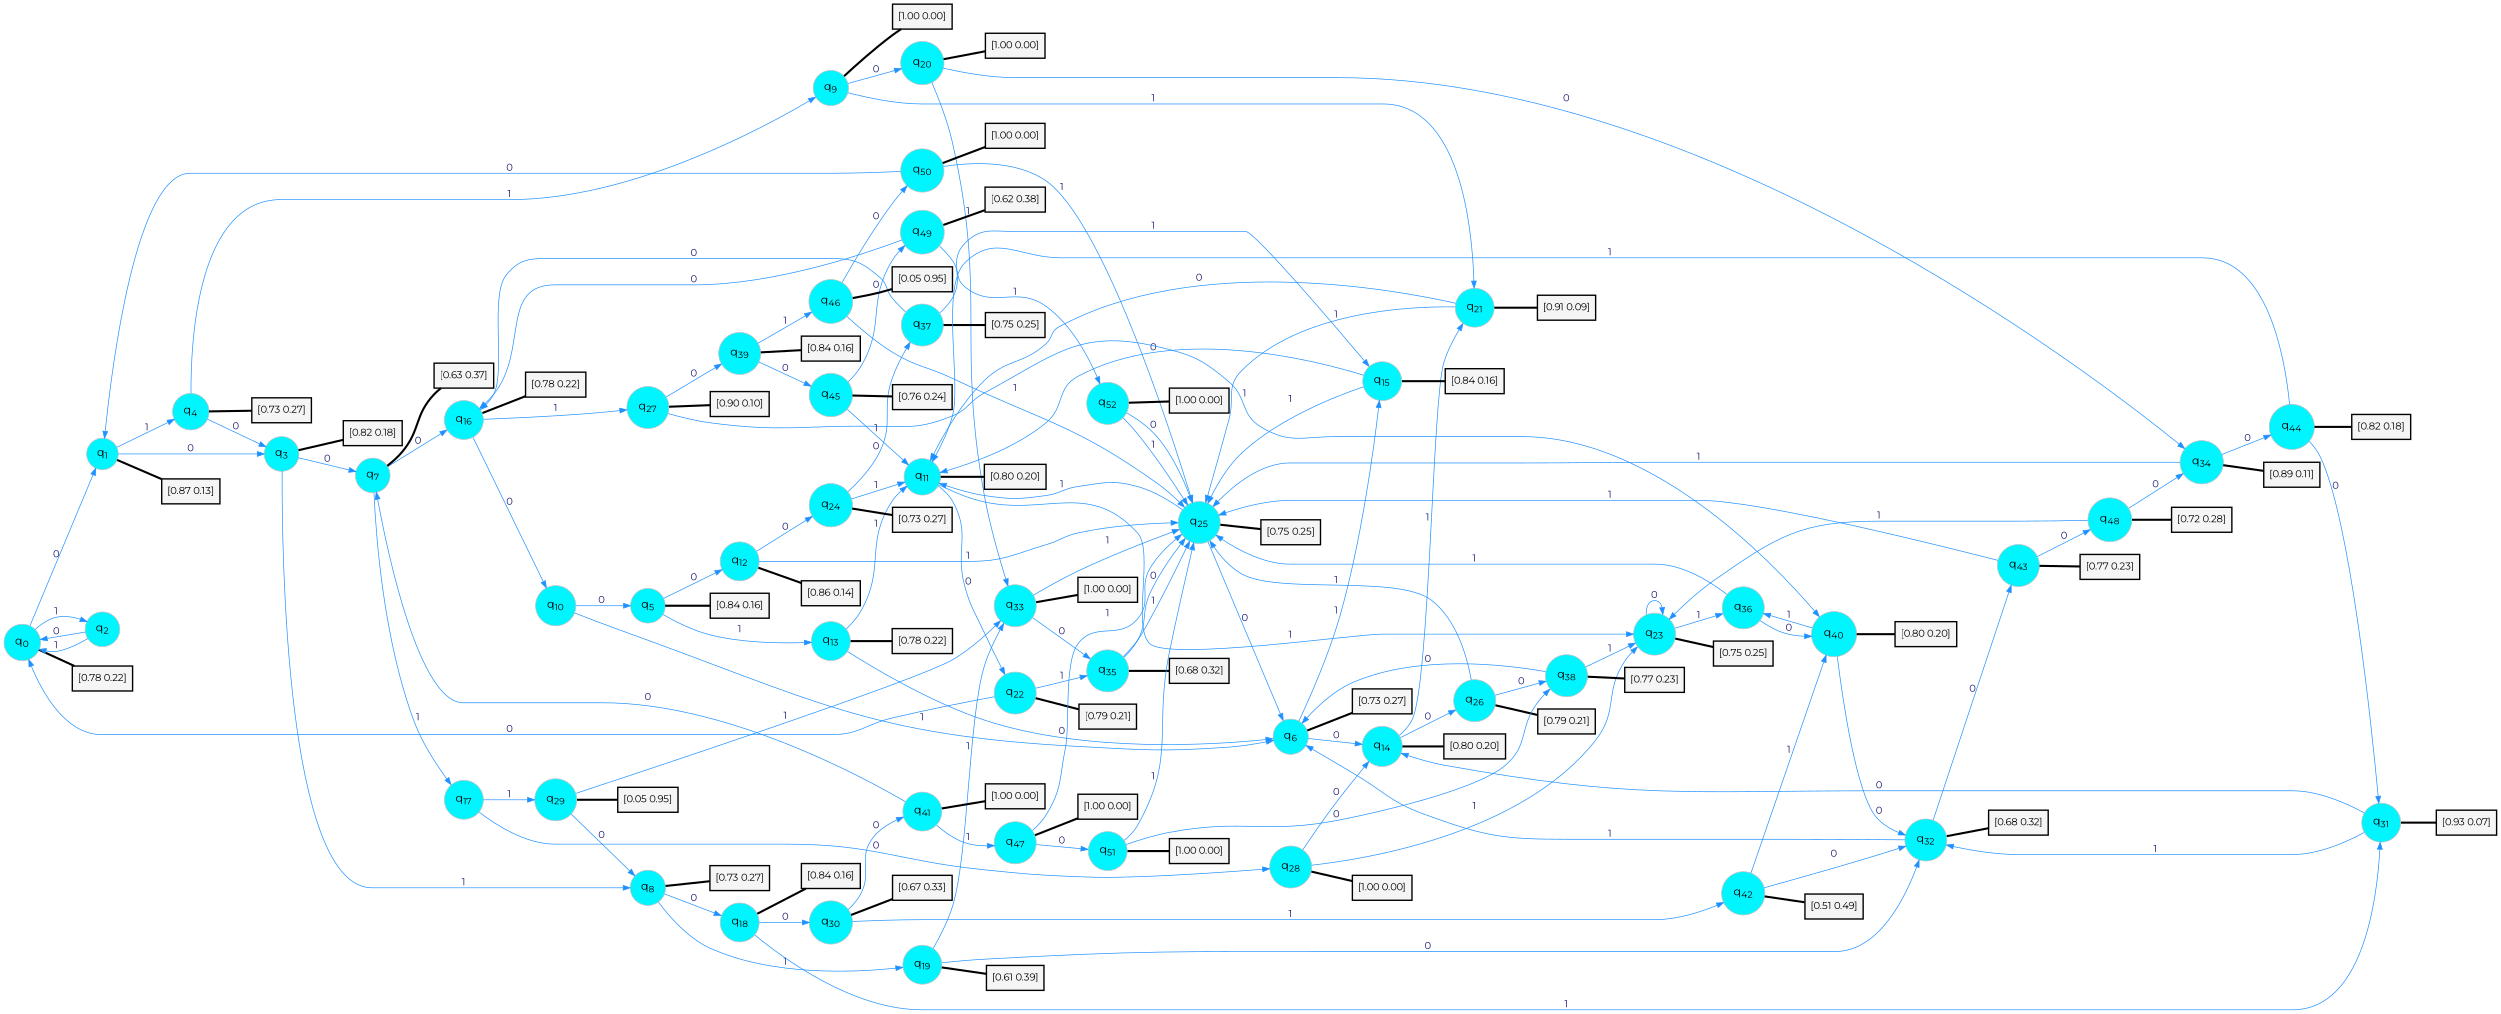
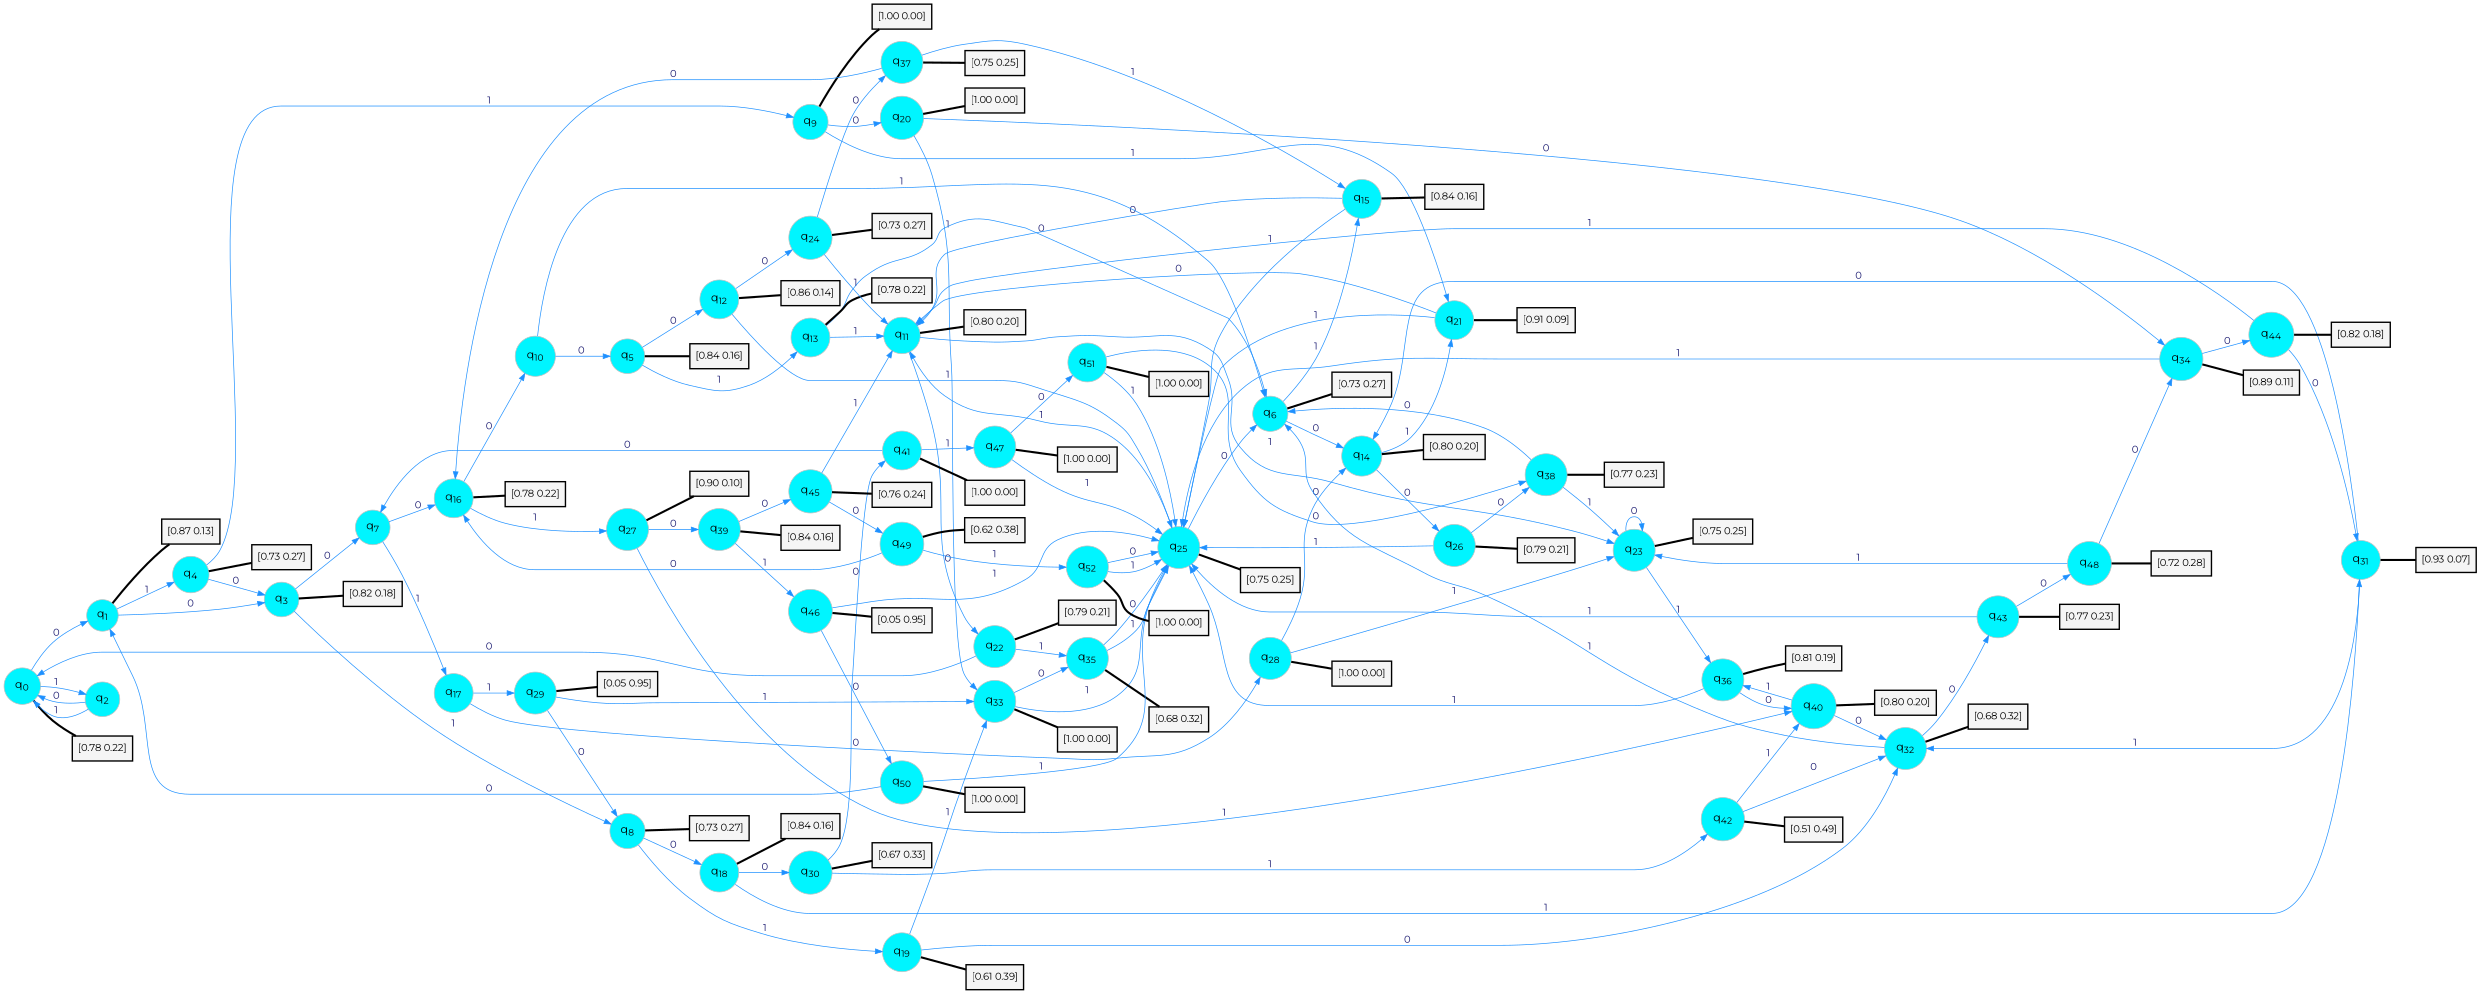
node "[0.63 0.37]": removed
node "[0.81 0.19]": added
